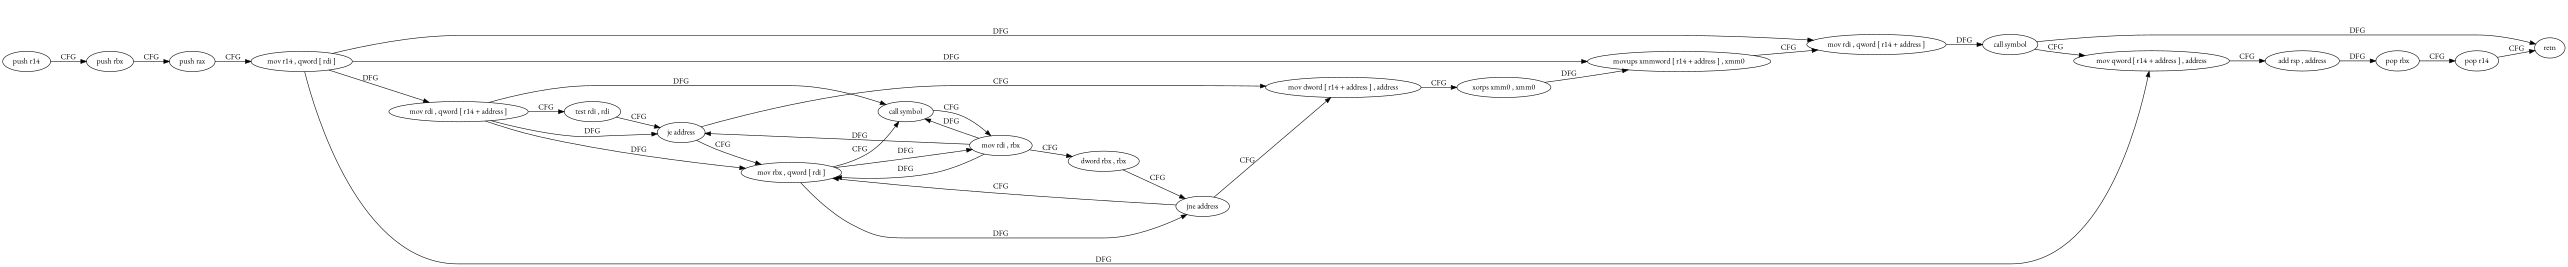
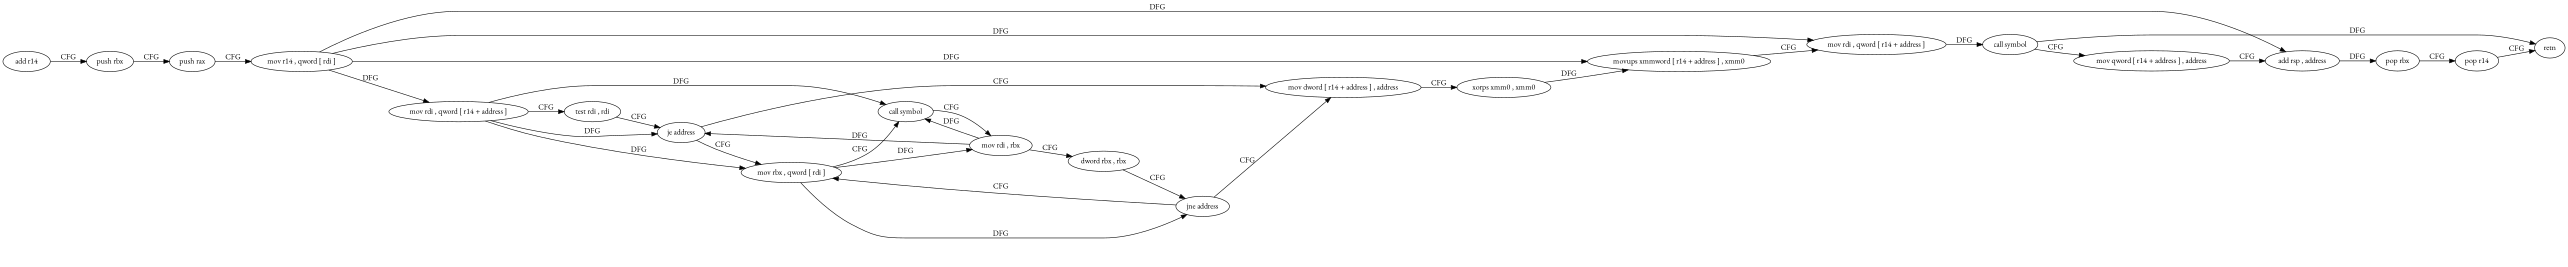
node "push r14": label "push r14" -> "add r14"
edge "mov rdi , rbx" -> "mov rbx , qword [ rdi ]": removed, label "DFG"
edge "mov r14 , qword [ rdi ]" -> "mov qword [ r14 + address ] , address": now "mov r14 , qword [ rdi ]" -> "add rsp , address"
